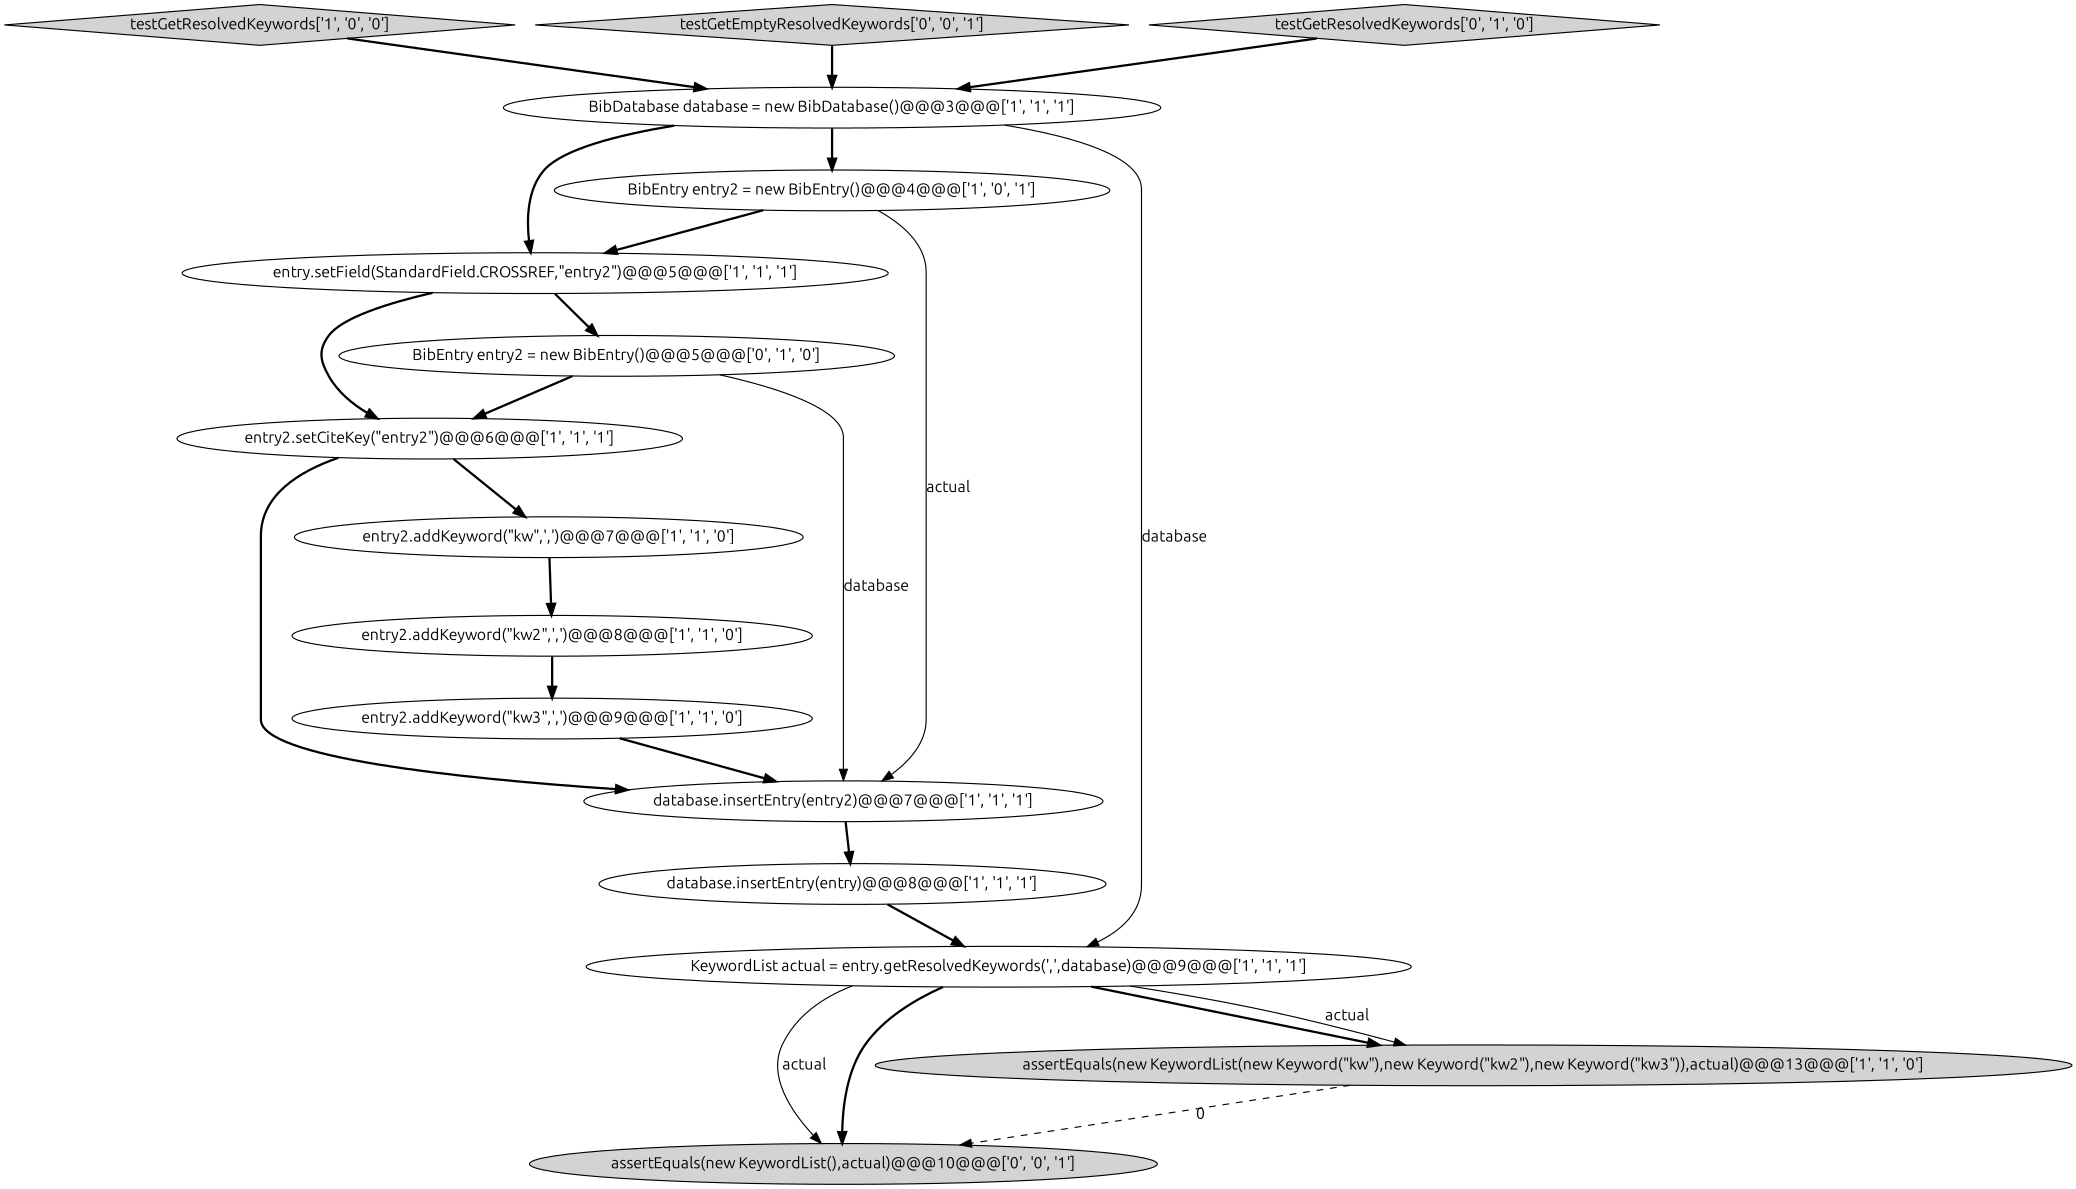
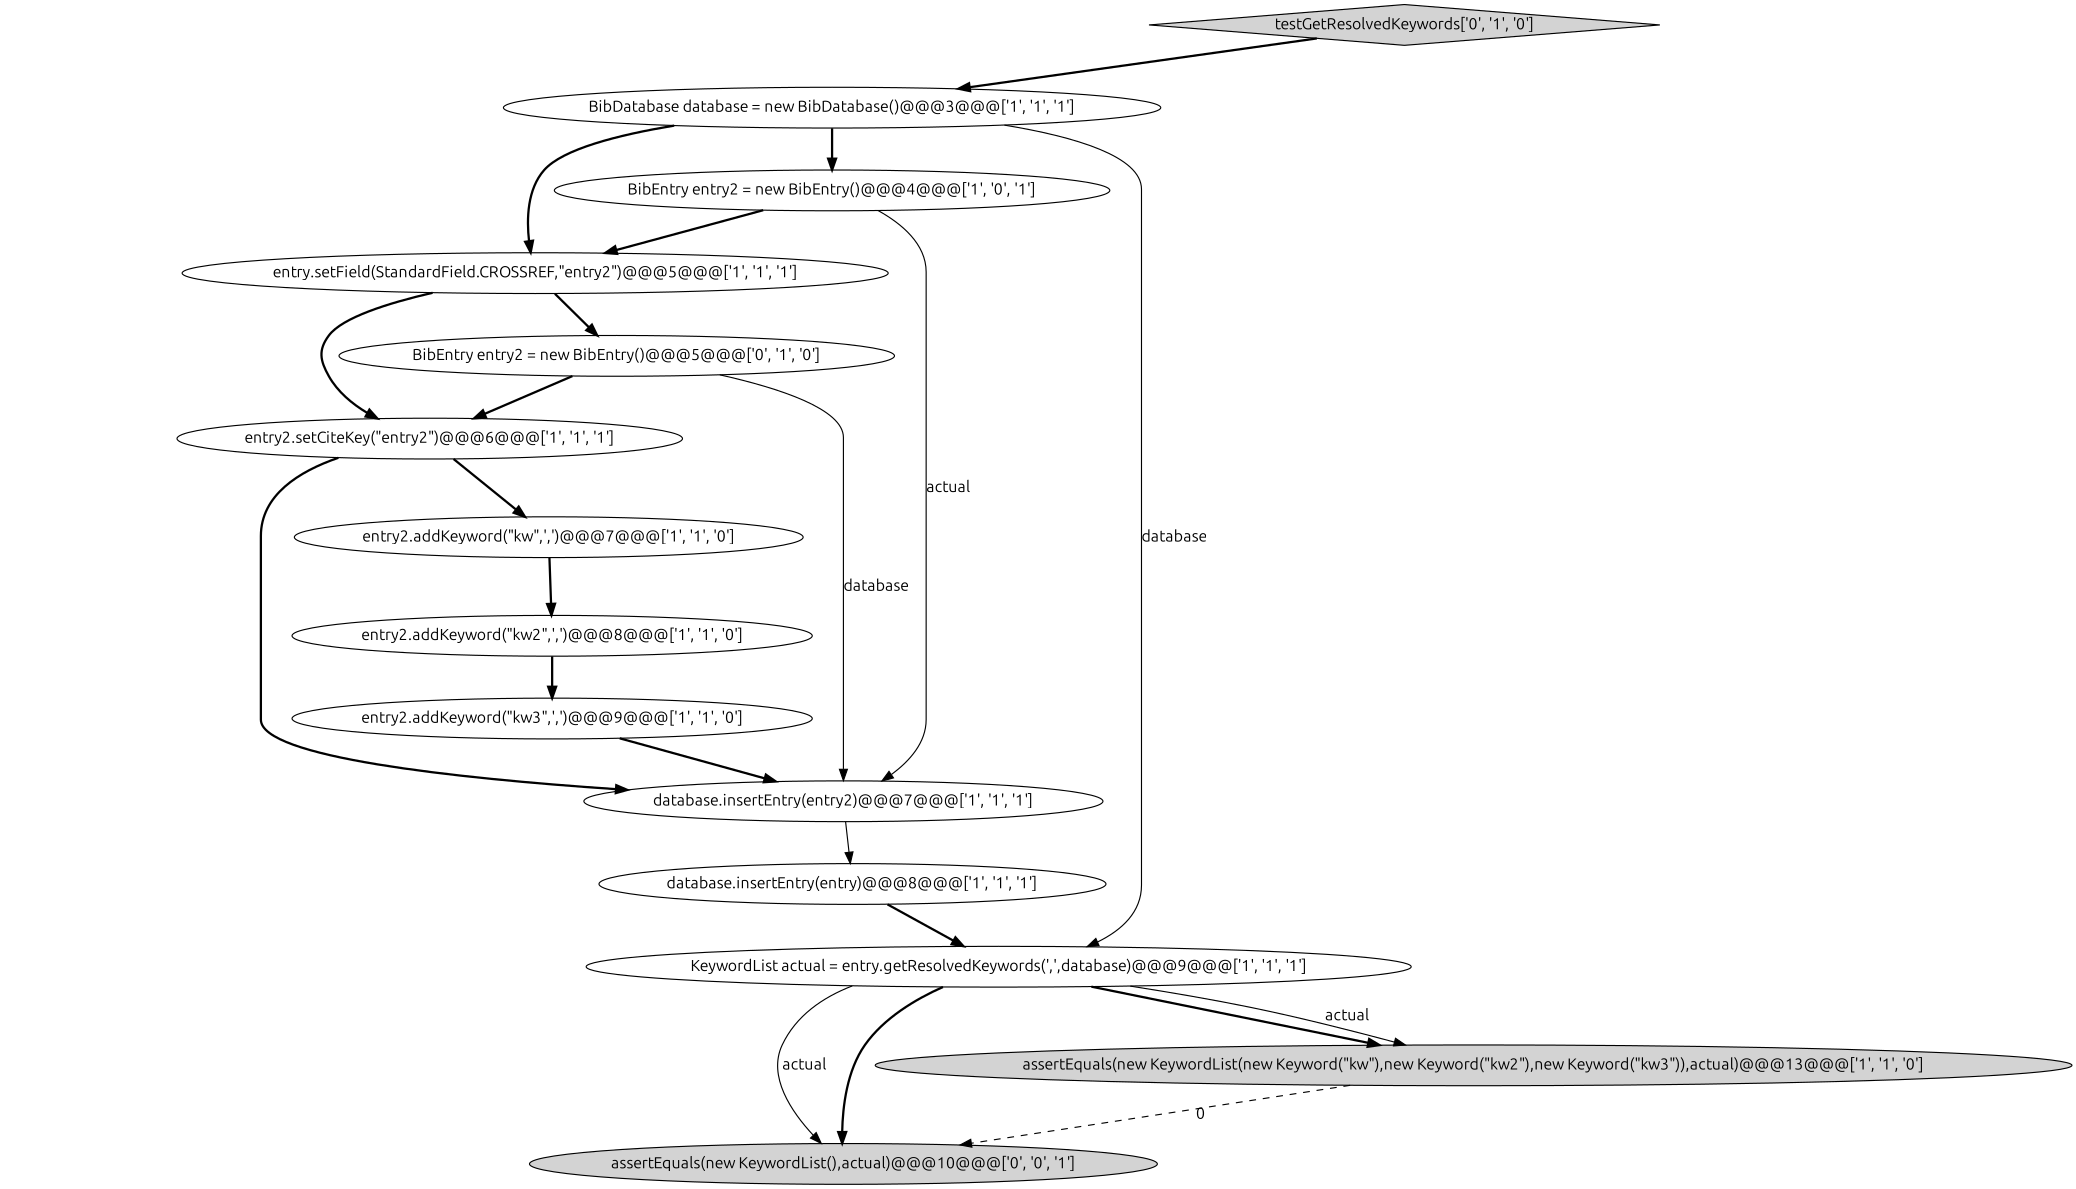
node "testGetResolvedKeywords['1', '0', '0']": removed
node "testGetEmptyResolvedKeywords['0', '0', '1']": removed
edge "database.insertEntry(entry2)@@@7@@@['1', '1', '1']" -> "database.insertEntry(entry)@@@8@@@['1', '1', '1']": style bold -> solid
